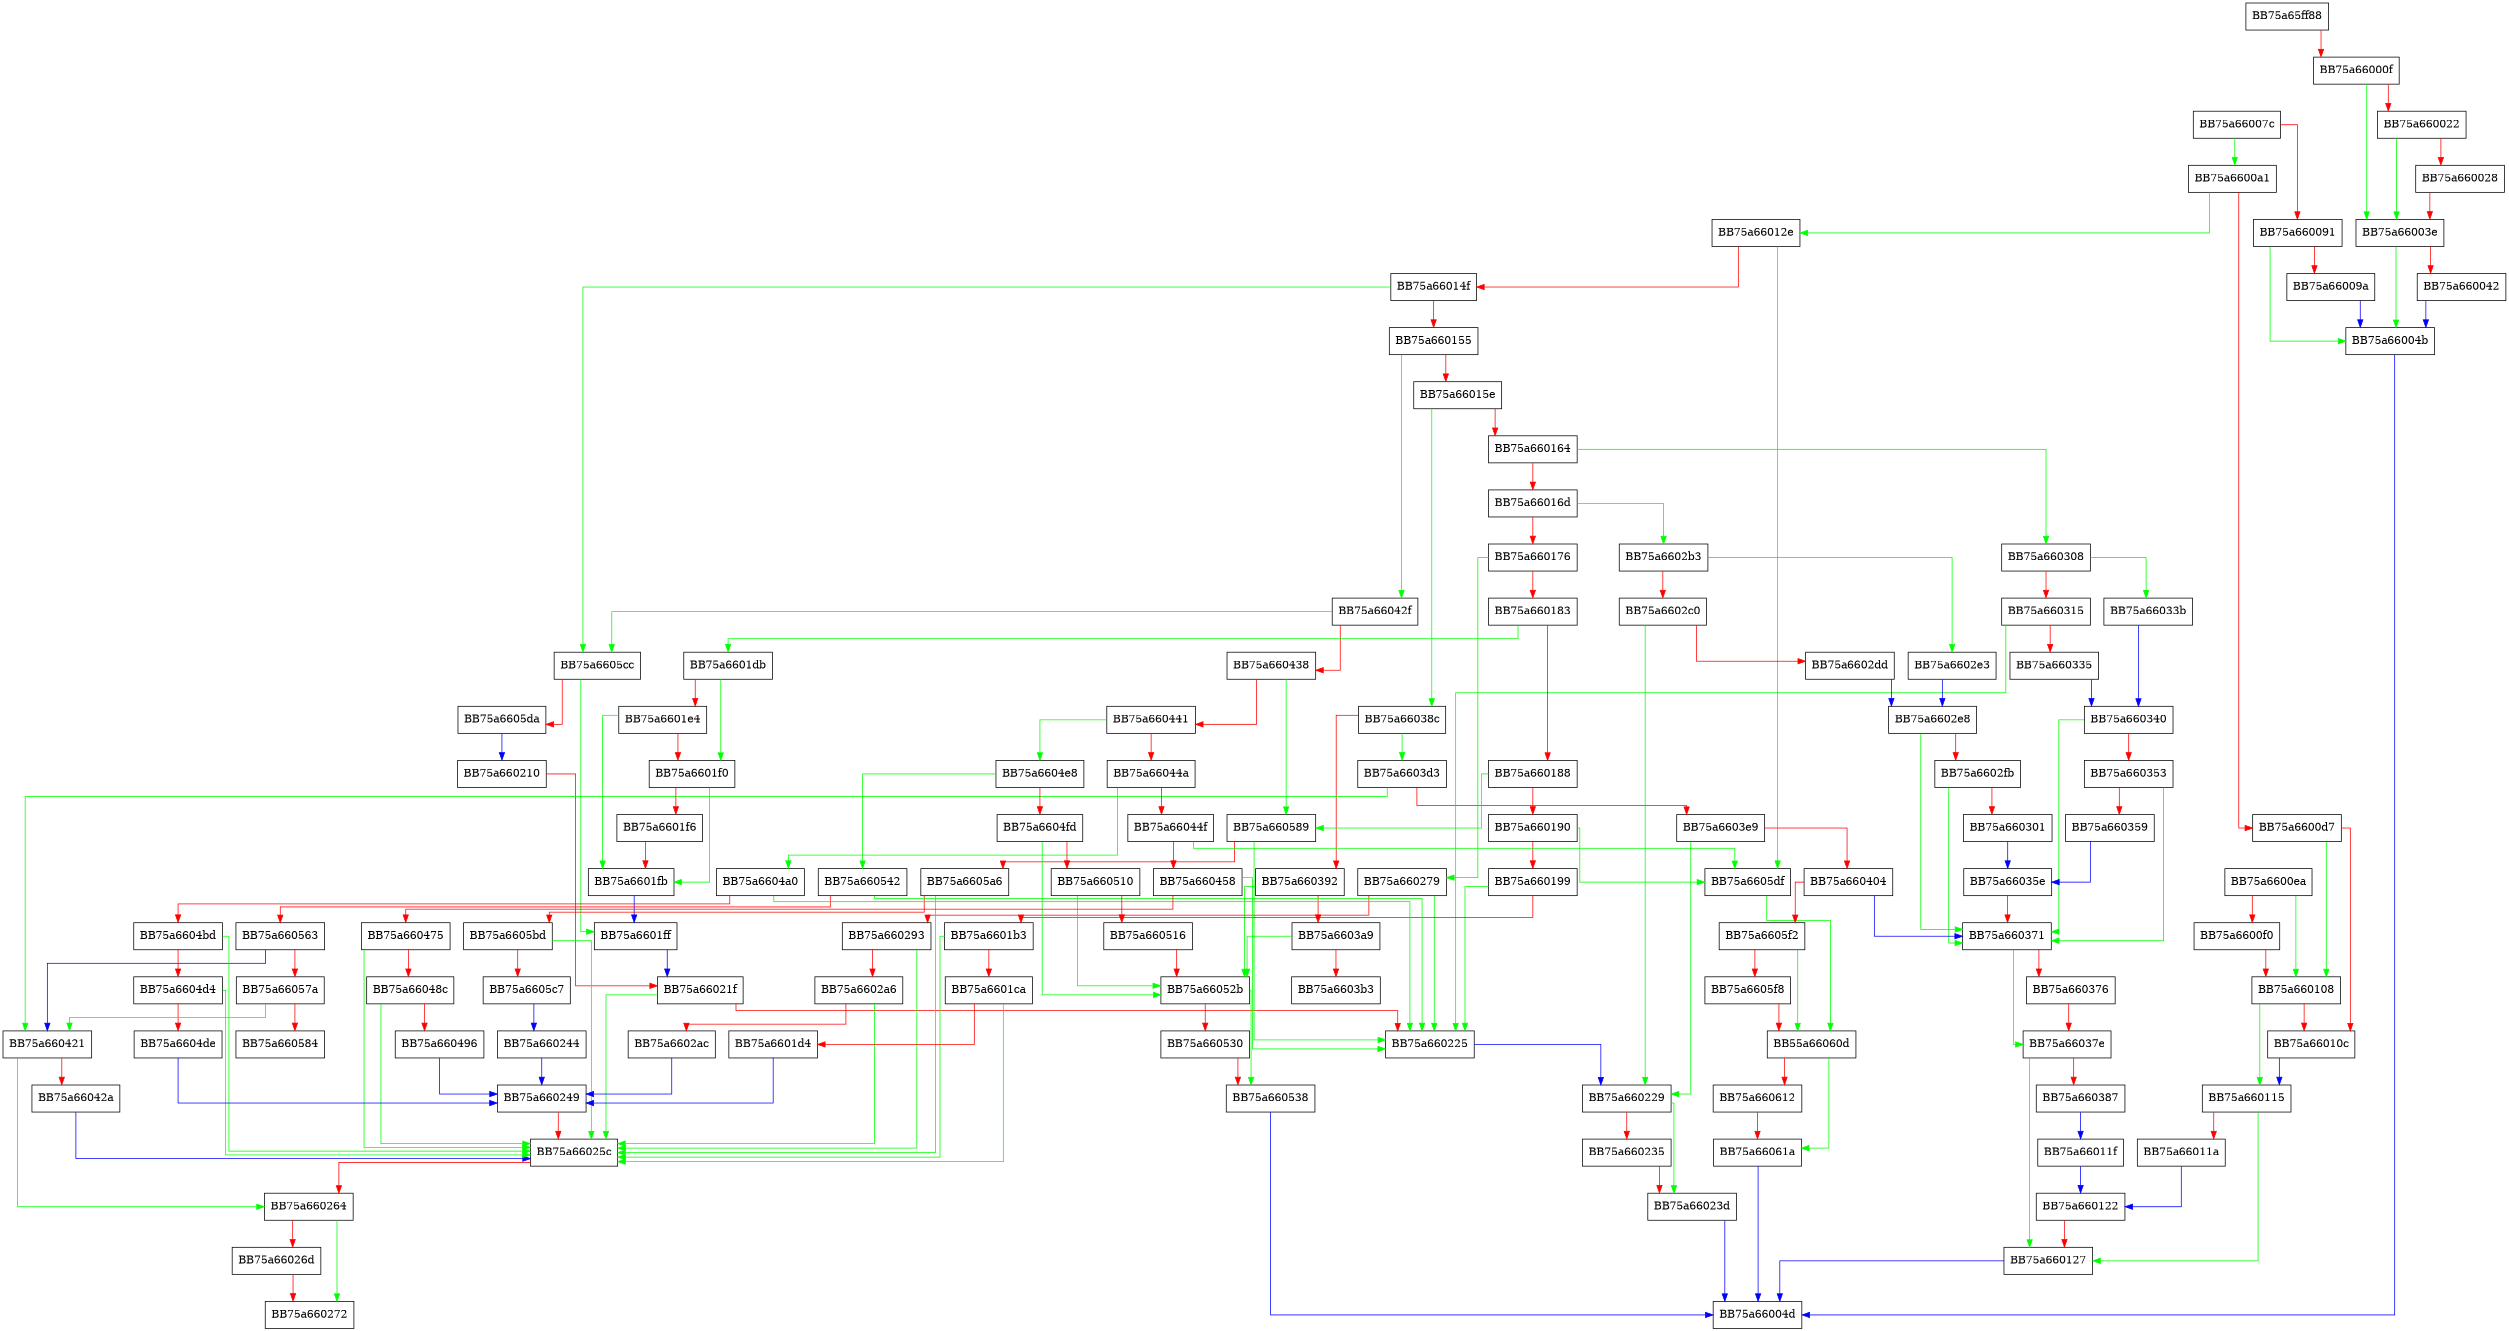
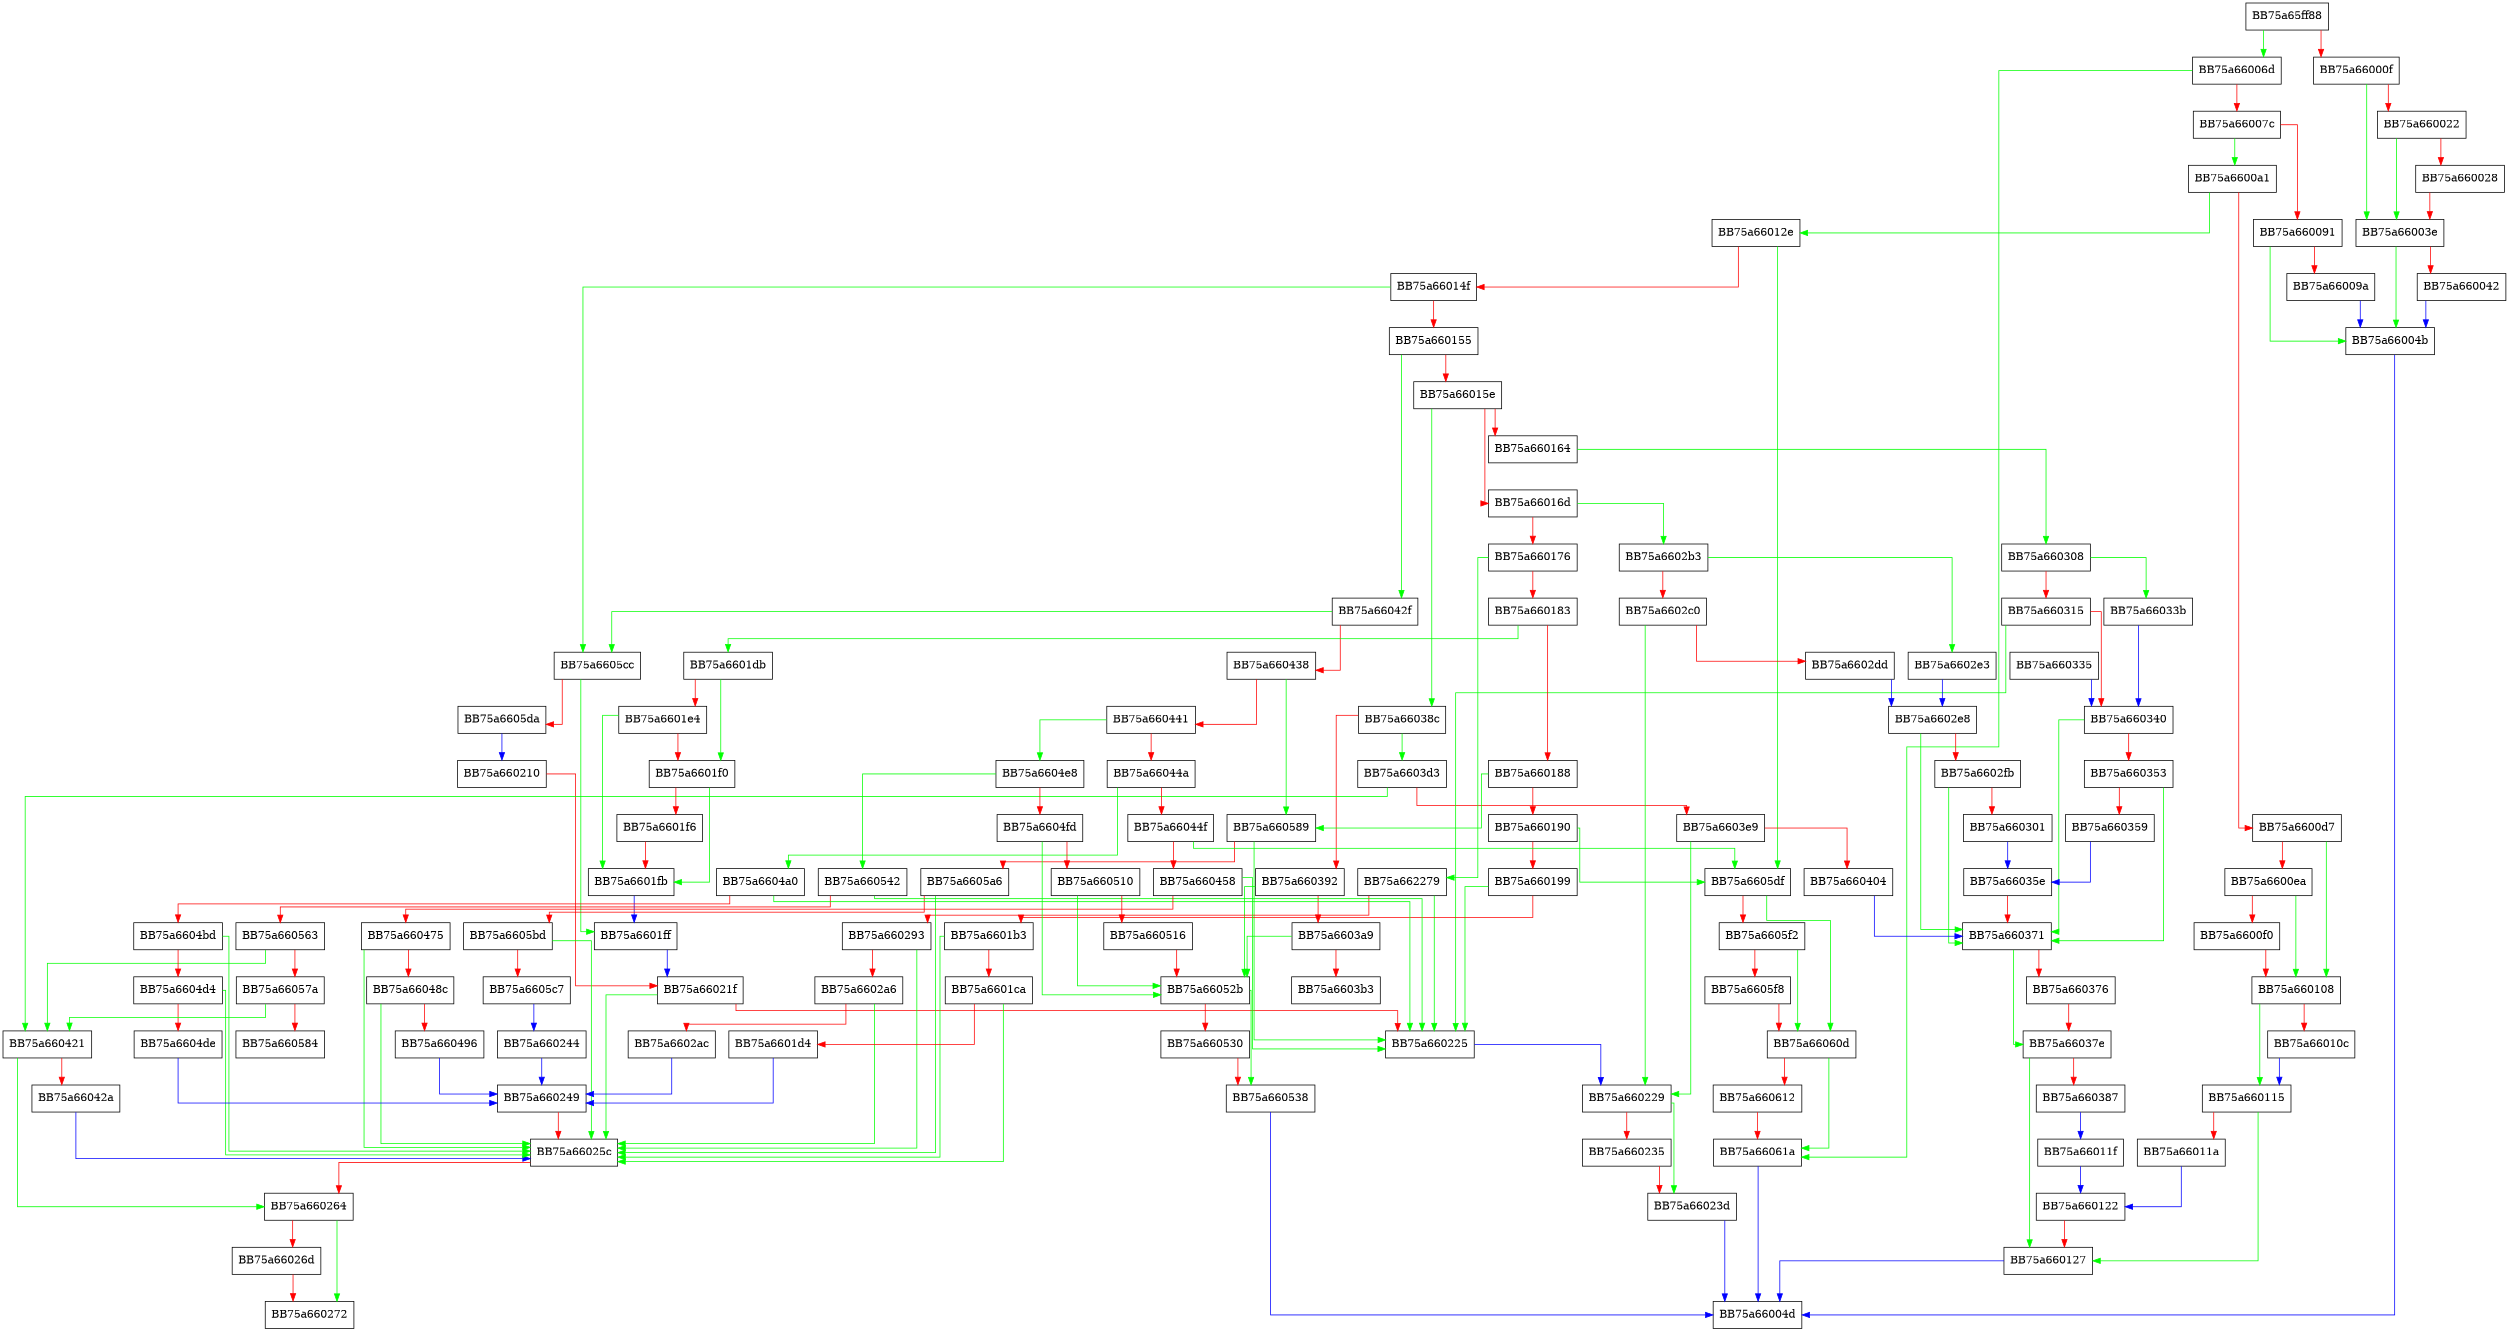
node "BB75a66006d": added
edge "BB75a660164" -> "BB75a66016d": now "BB75a66015e" -> "BB75a66016d"
edge "BB75a660315" -> "BB75a660335": now "BB75a660315" -> "BB75a660340"
node "BB75a660279": label "BB75a660279" -> "BB75a662279"
edge "BB75a660404" -> "BB75a6605f2": now "BB75a6605df" -> "BB75a6605f2"
edge "BB75a6600d7" -> "BB75a66010c": now "BB75a6600d7" -> "BB75a6600ea"
edge "BB75a660563" -> "BB75a660421": color blue -> green
node "BB55a66060d": label "BB55a66060d" -> "BB75a66060d"
